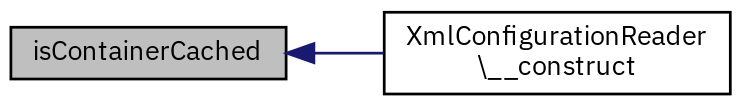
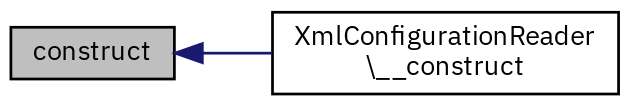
node "isContainerCached": label "isContainerCached" -> "construct"
